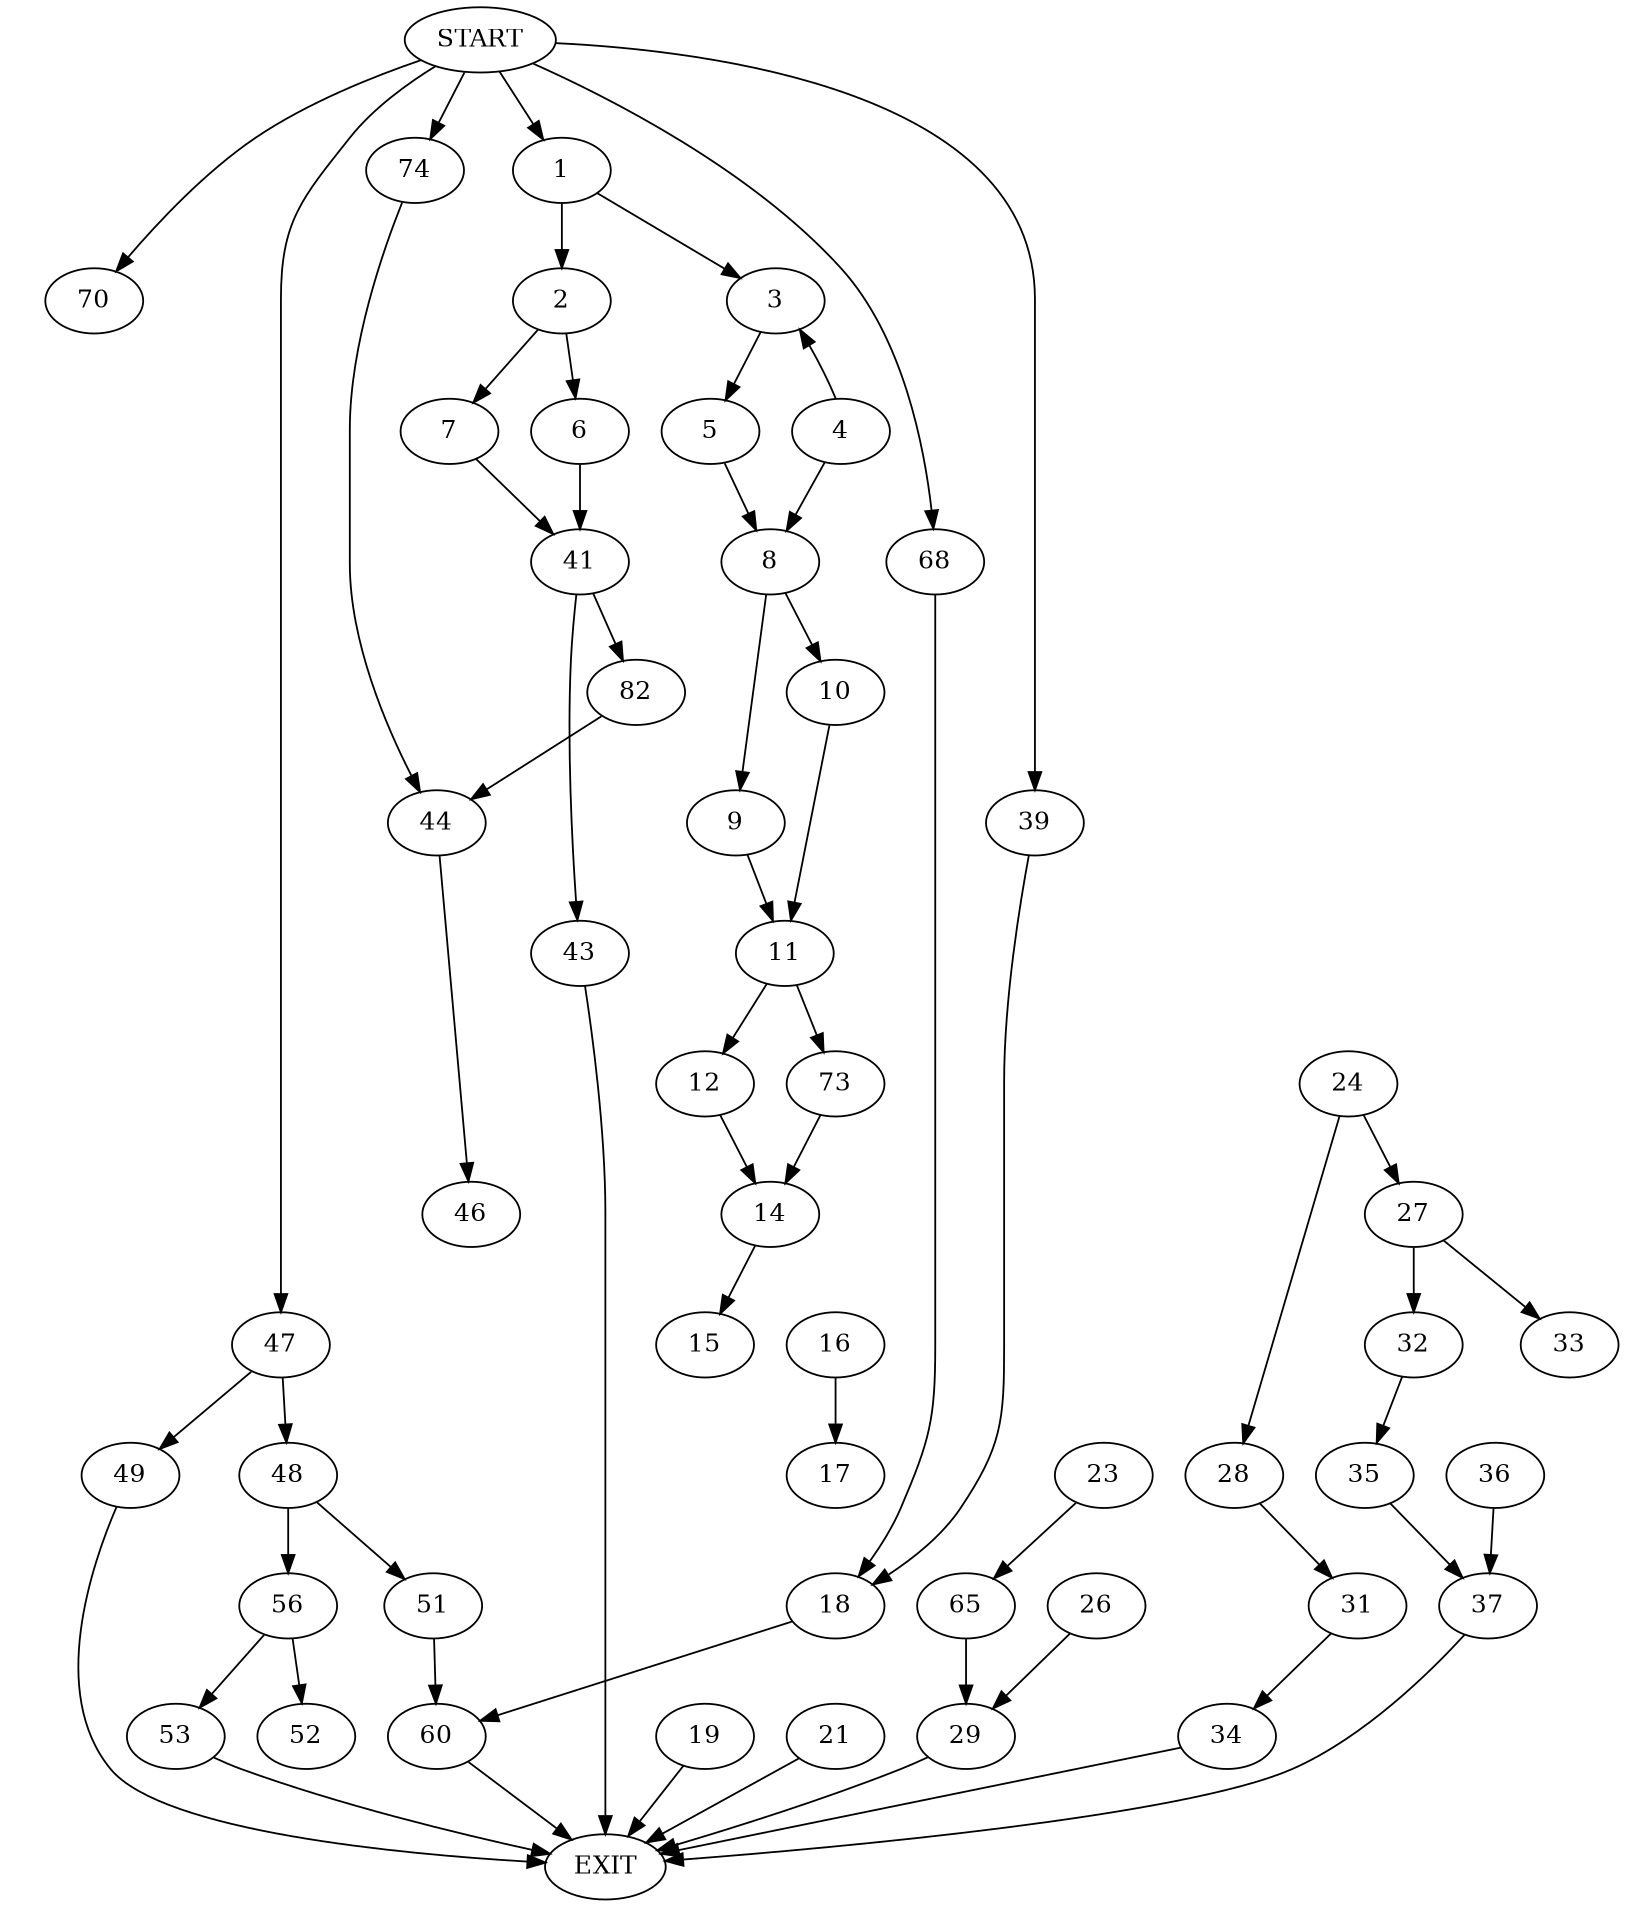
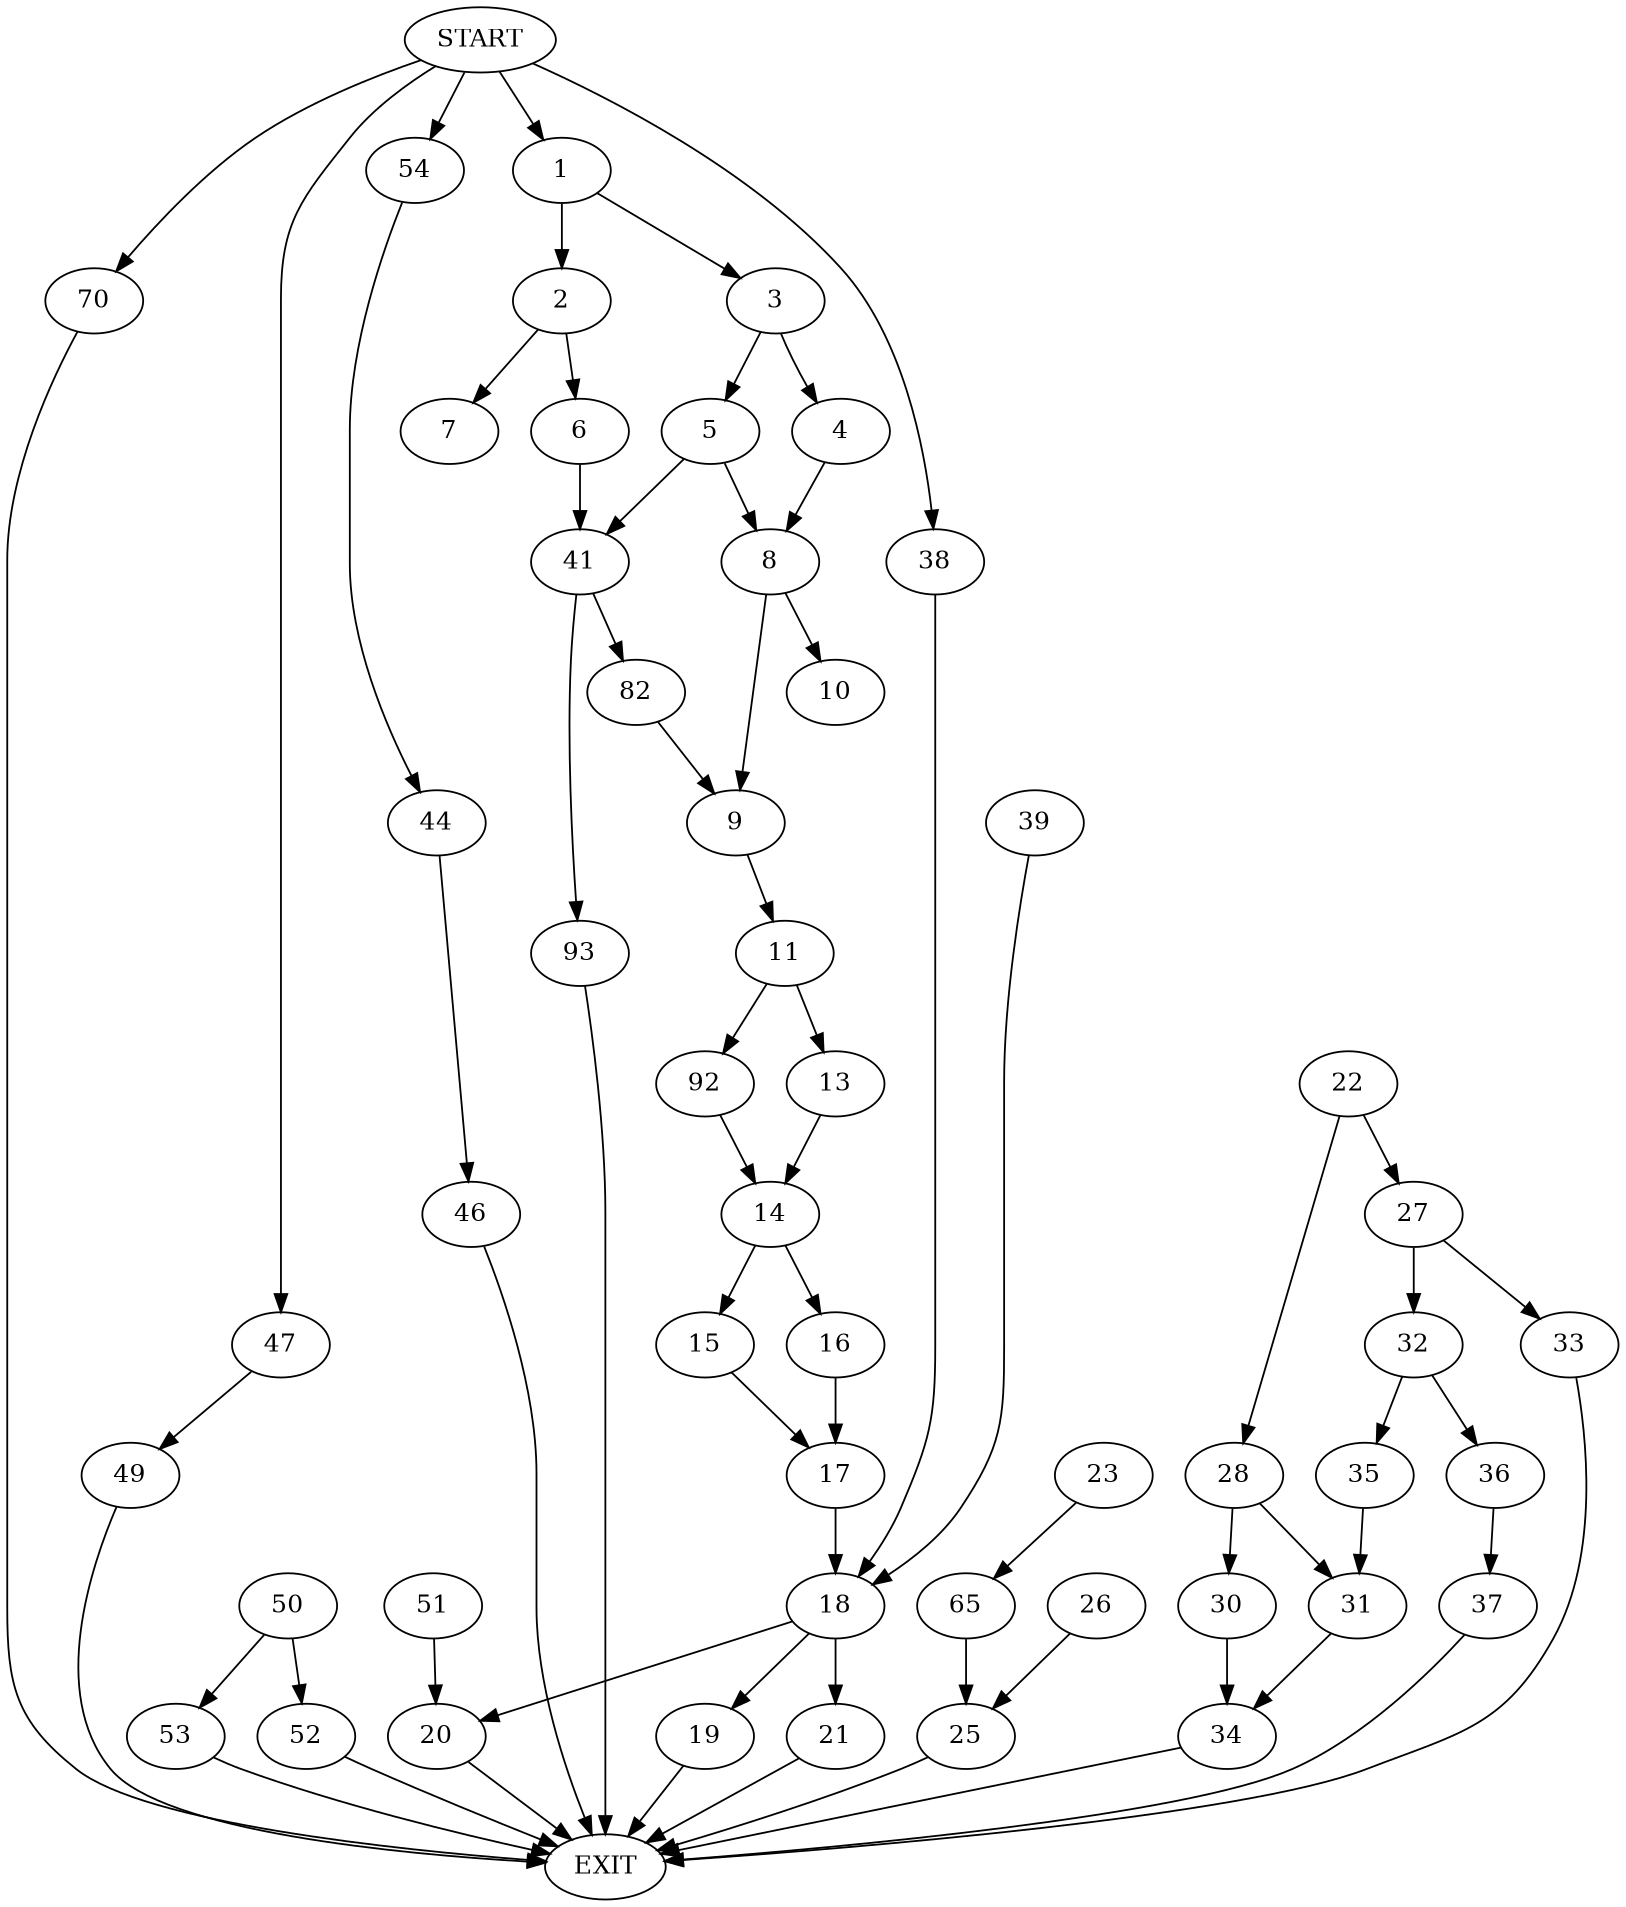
node "74": label "74" -> "54"
edge "START" -> "39": removed
edge "4" -> "3": reversed
edge "7" -> "41": now "5" -> "41"
node "68": label "68" -> "38"
edge "82" -> "44": now "82" -> "9"
edge "10" -> "11": removed
node "43": label "43" -> "93"
node "12": label "12" -> "92"
node "73": label "73" -> "13"
node "24": label "24" -> "22"
edge "14" -> "16": added
edge "70" -> "EXIT": added
edge "32" -> "36": added
edge "15" -> "17": added
node "48": removed
edge "46" -> "EXIT": added
edge "17" -> "18": added
edge "35" -> "37": now "35" -> "31"
node "56": label "56" -> "50"
node "30": added
edge "18" -> "21": added
edge "18" -> "19": added
node "60": label "60" -> "20"
node "29": label "29" -> "25"
edge "33" -> "EXIT": added
edge "52" -> "EXIT": added
